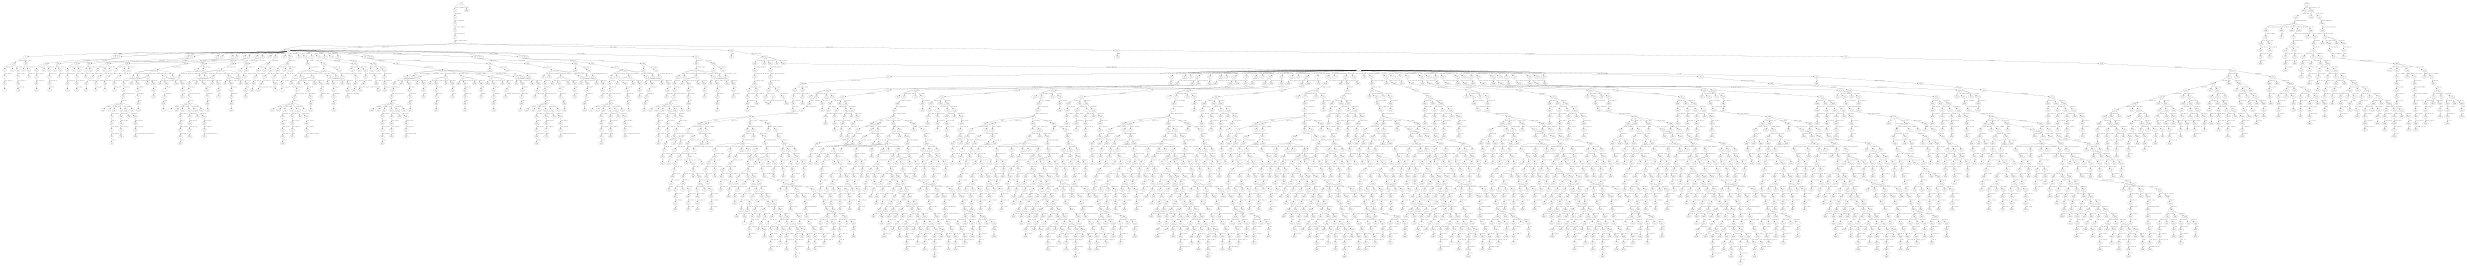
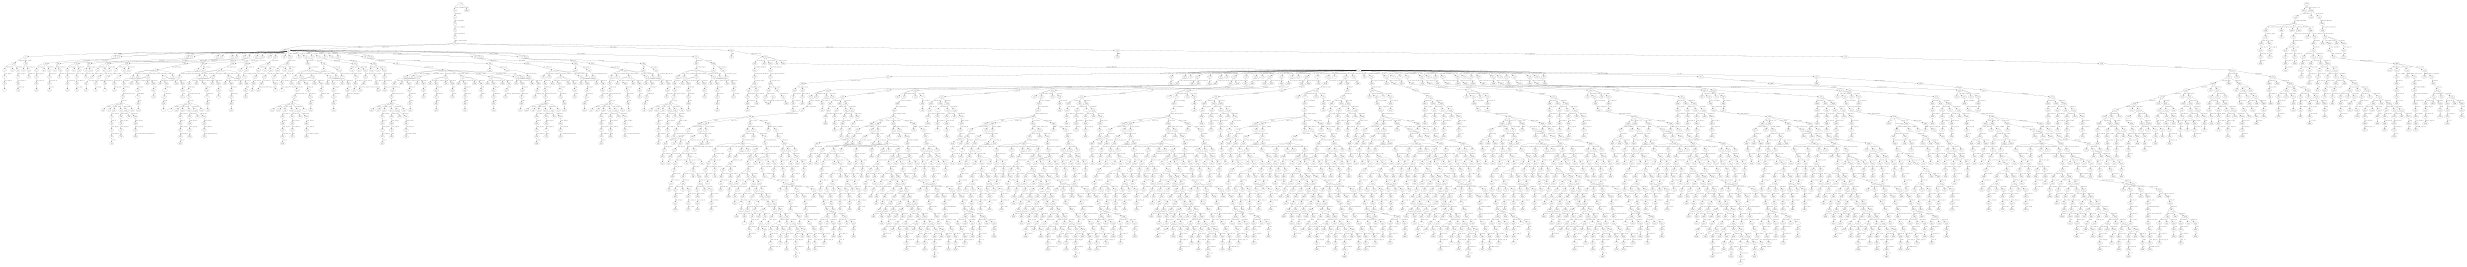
edge "n3705" -> "n3706": now "n3704" -> "n3706"
edge "n1783" -> "n1808": now "n1783" -> "n1886"
